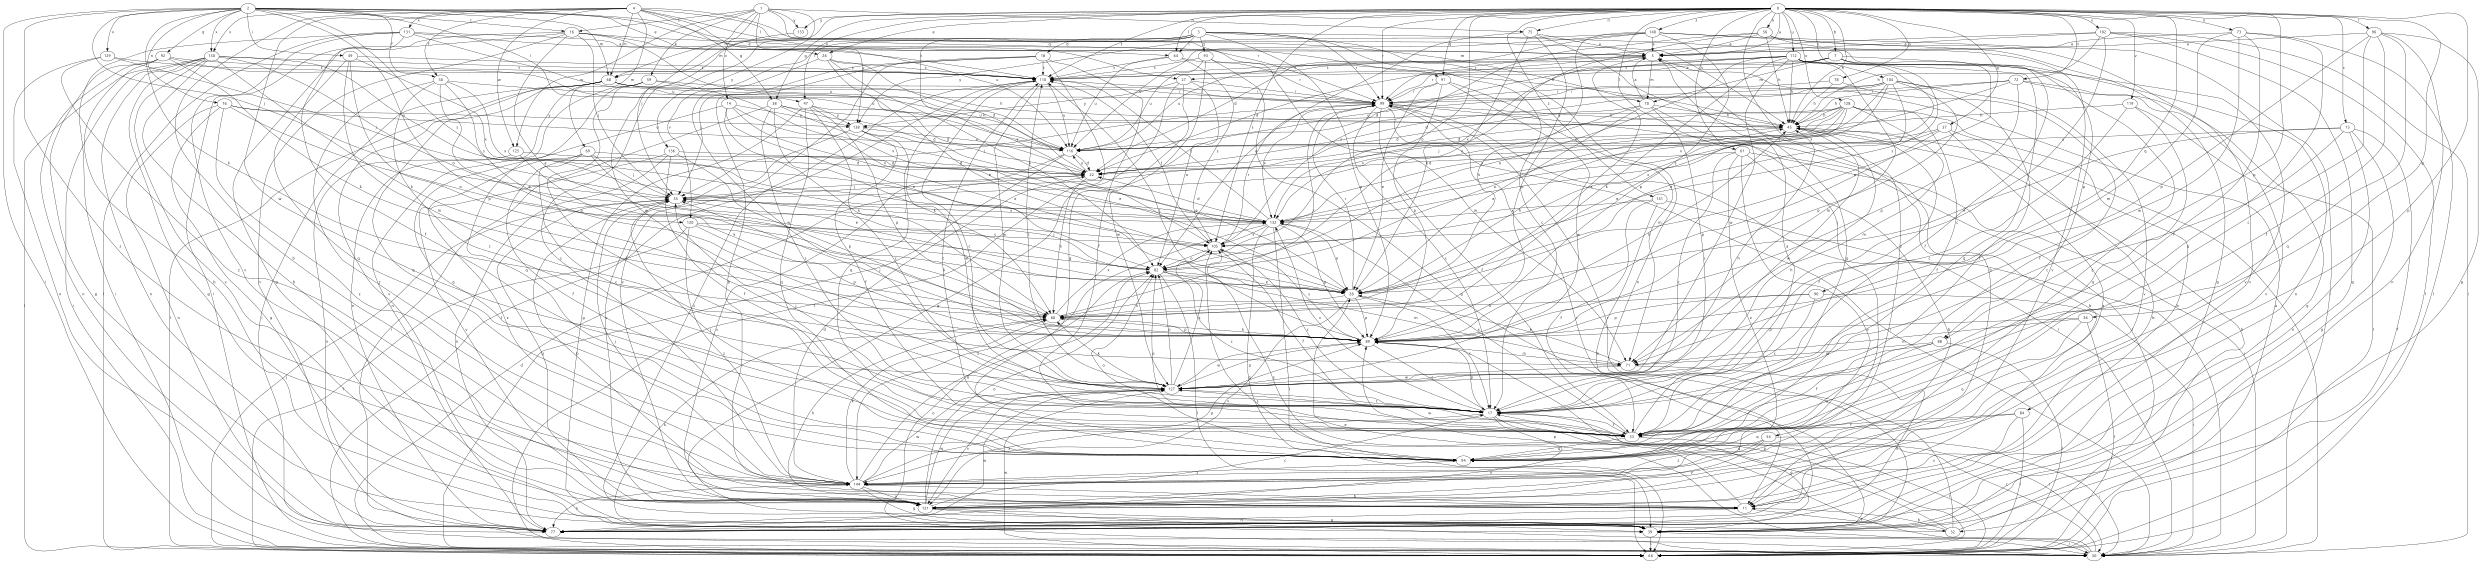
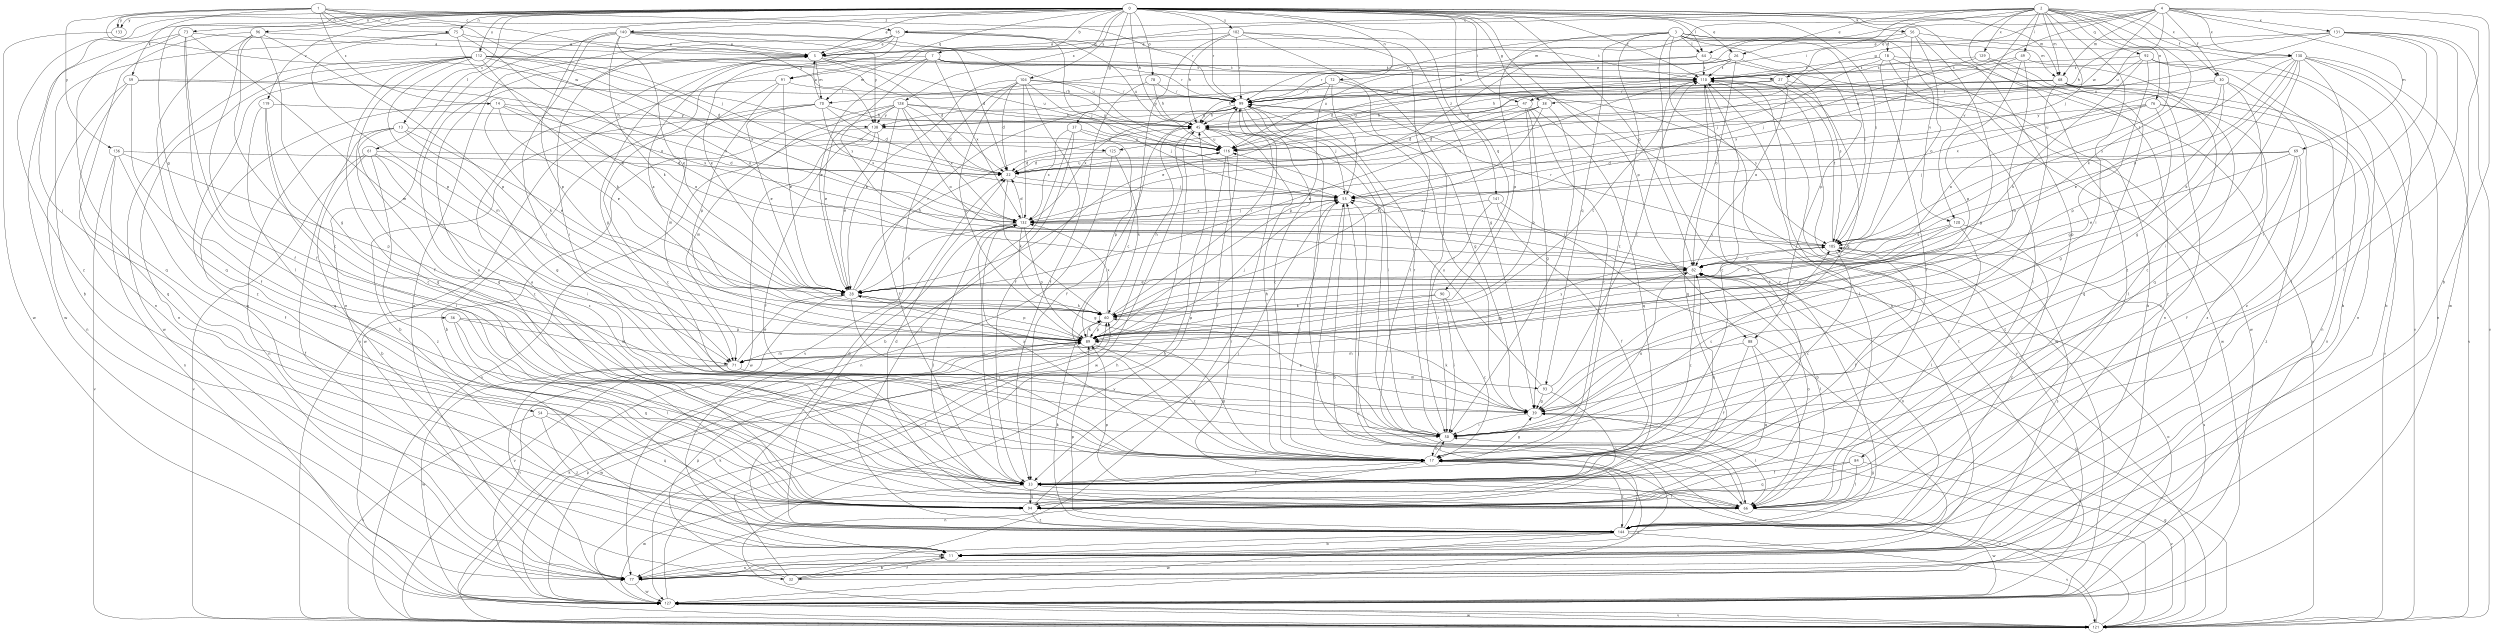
edge "93" -> "71": reversed
edge "140" -> "28": added, label "e"
edge "38" -> "17": removed, label "c"
